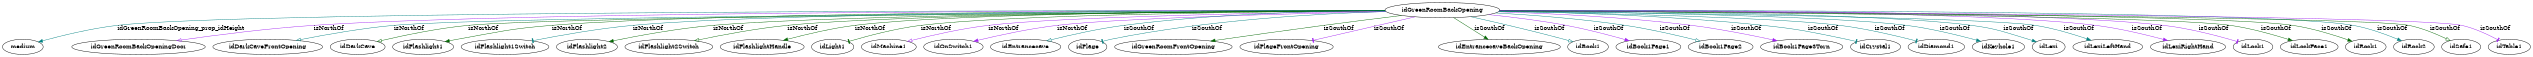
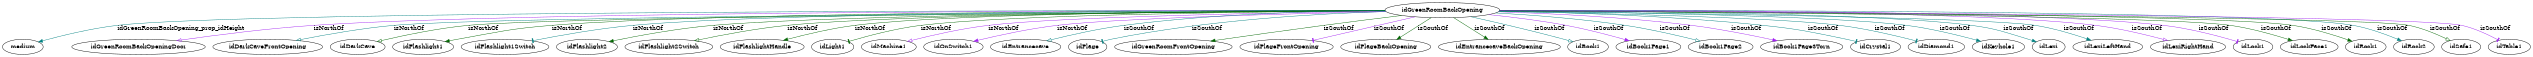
edge "idGreenRoomBackOpening" -> "idLexiRightHand": arrowhead normal -> onormal
node "idPlageBackOpening": added
